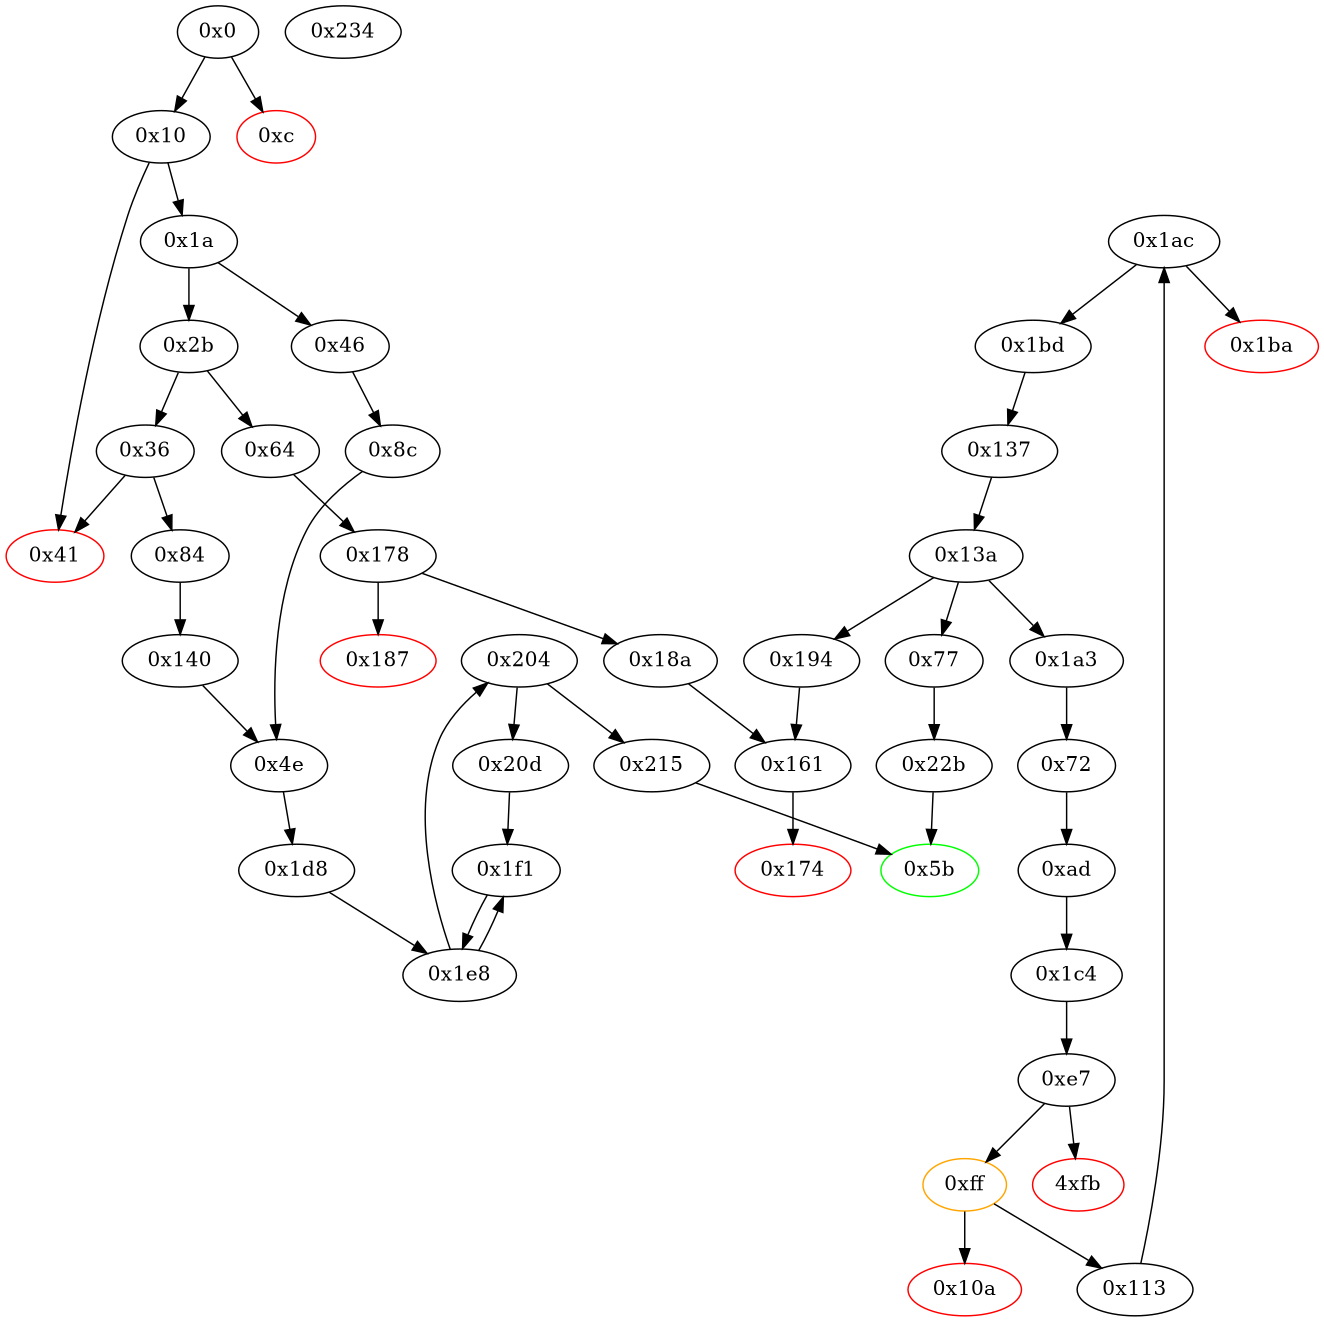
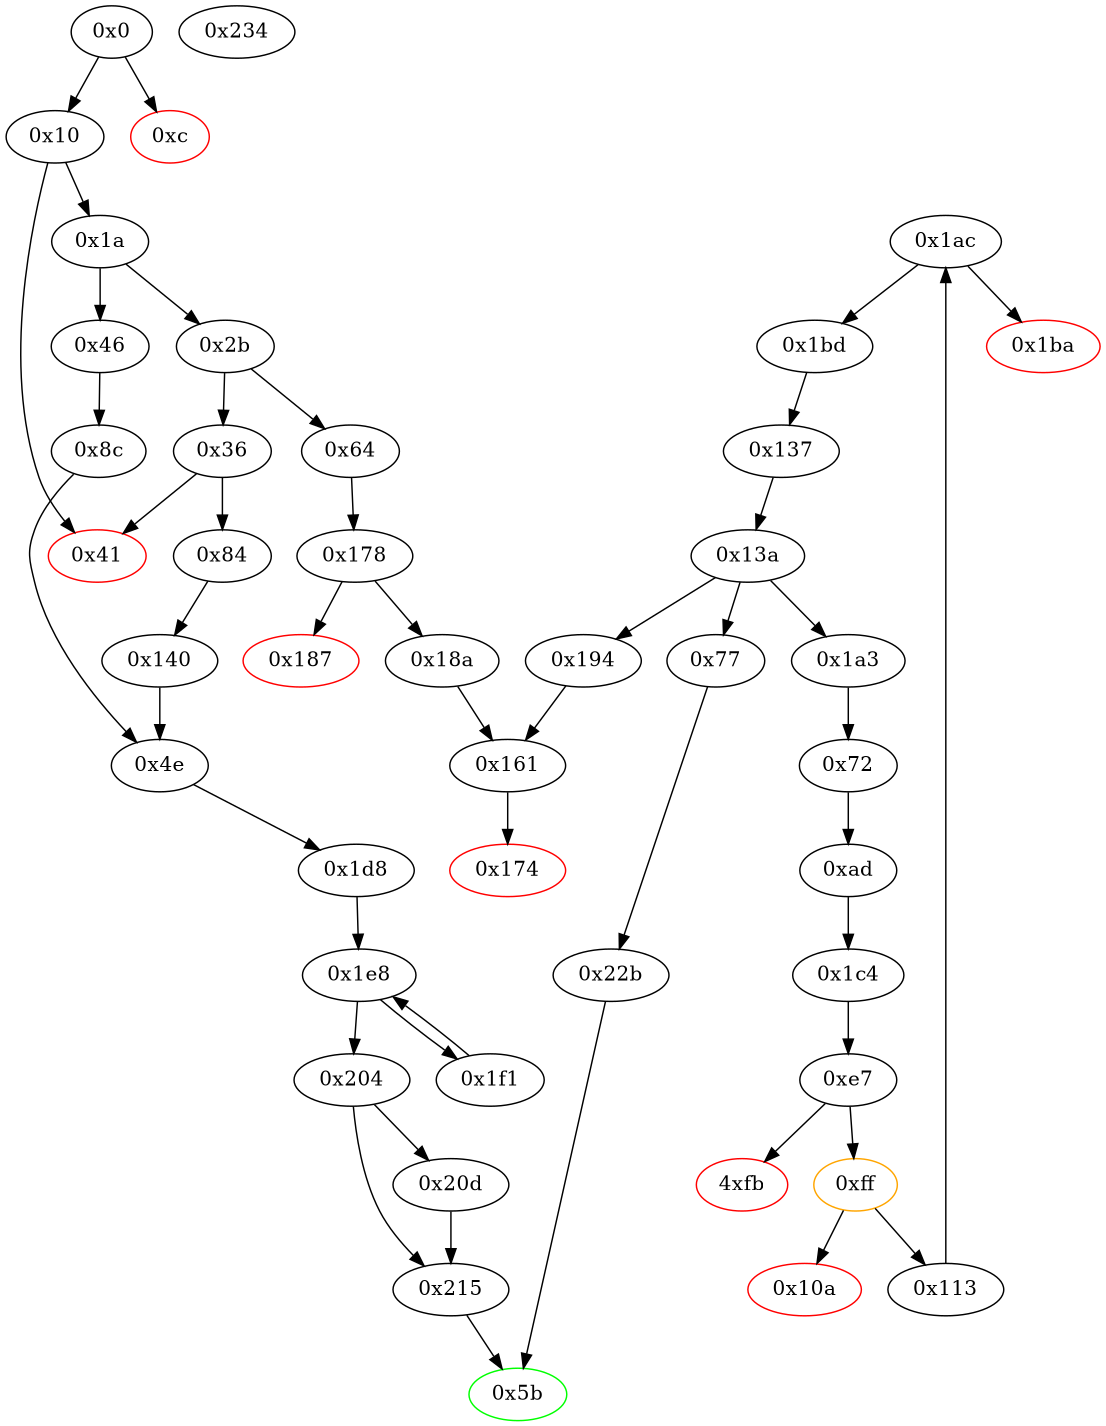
edge "0x20d" -> "0x1f1": now "0x20d" -> "0x215"
